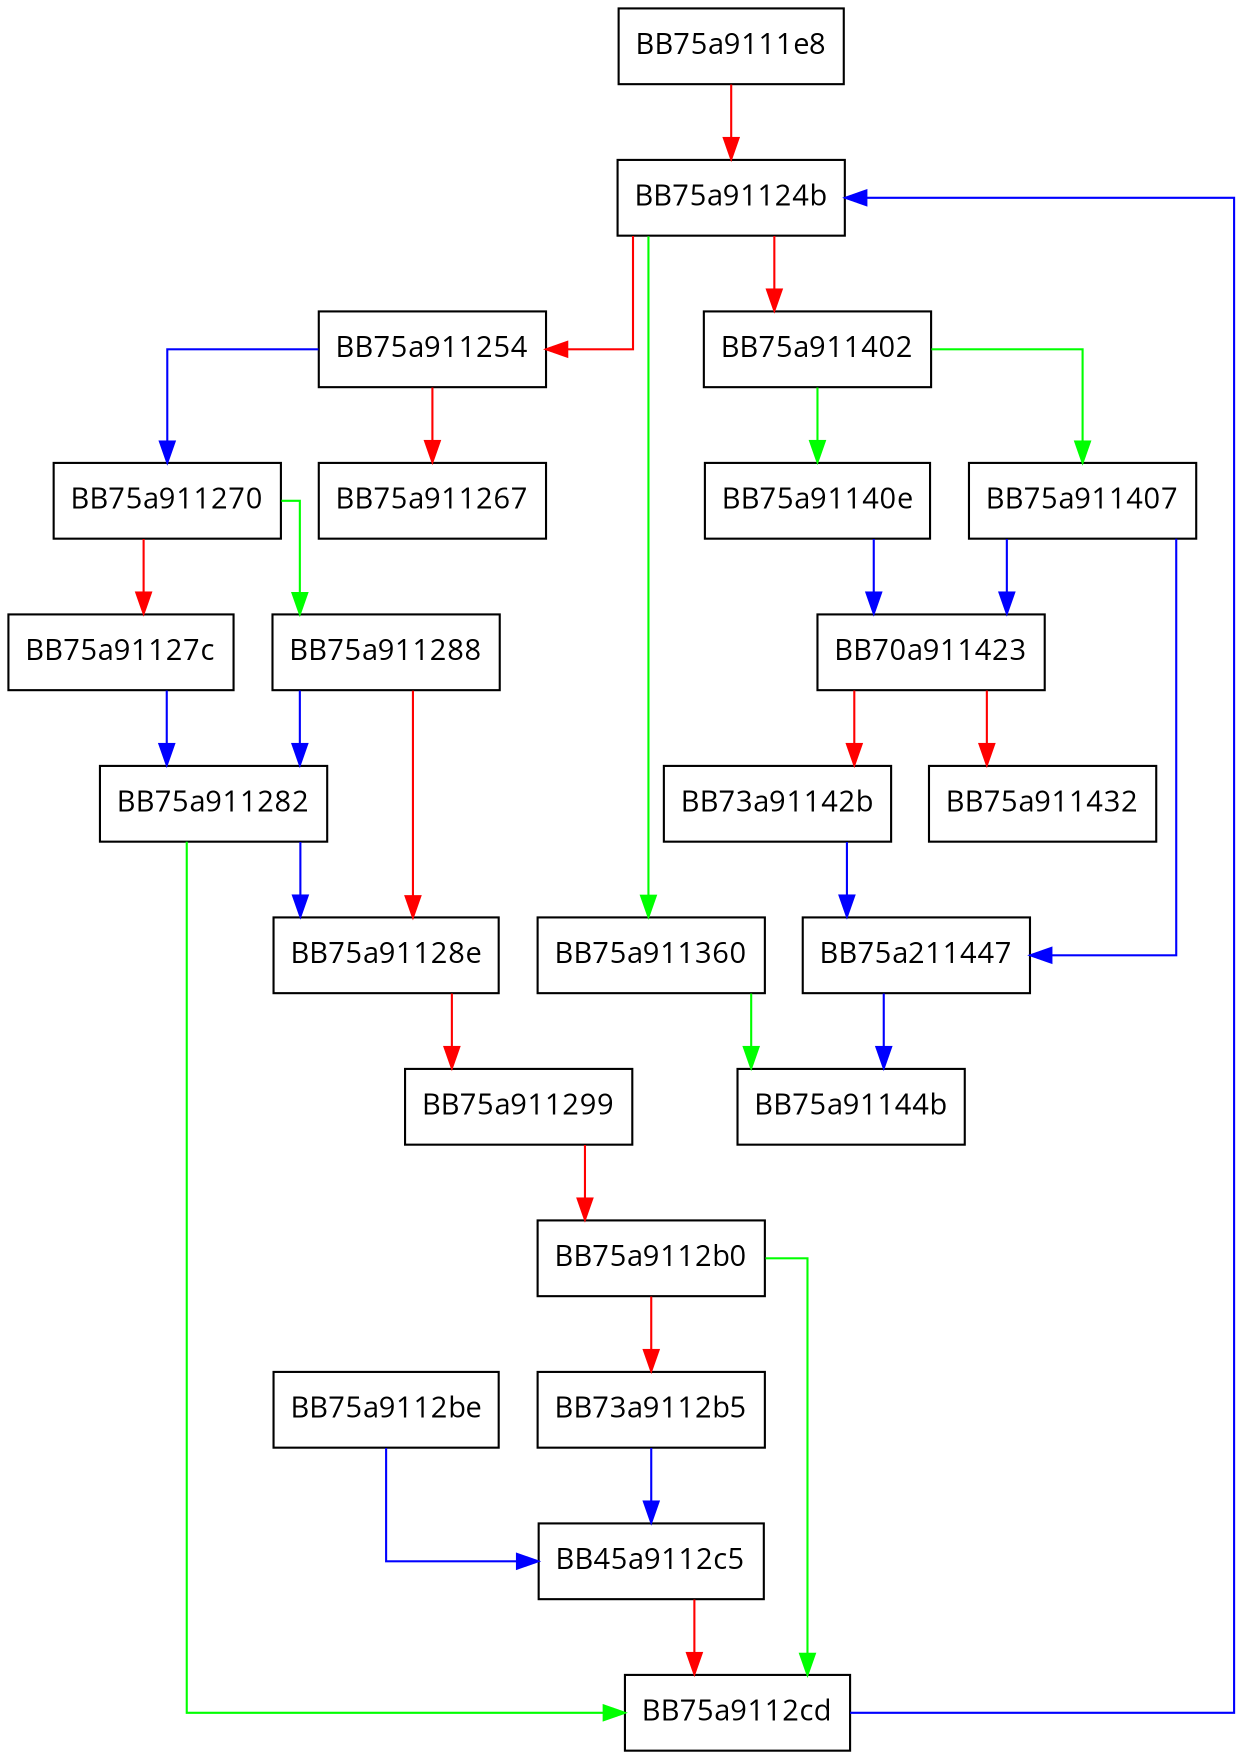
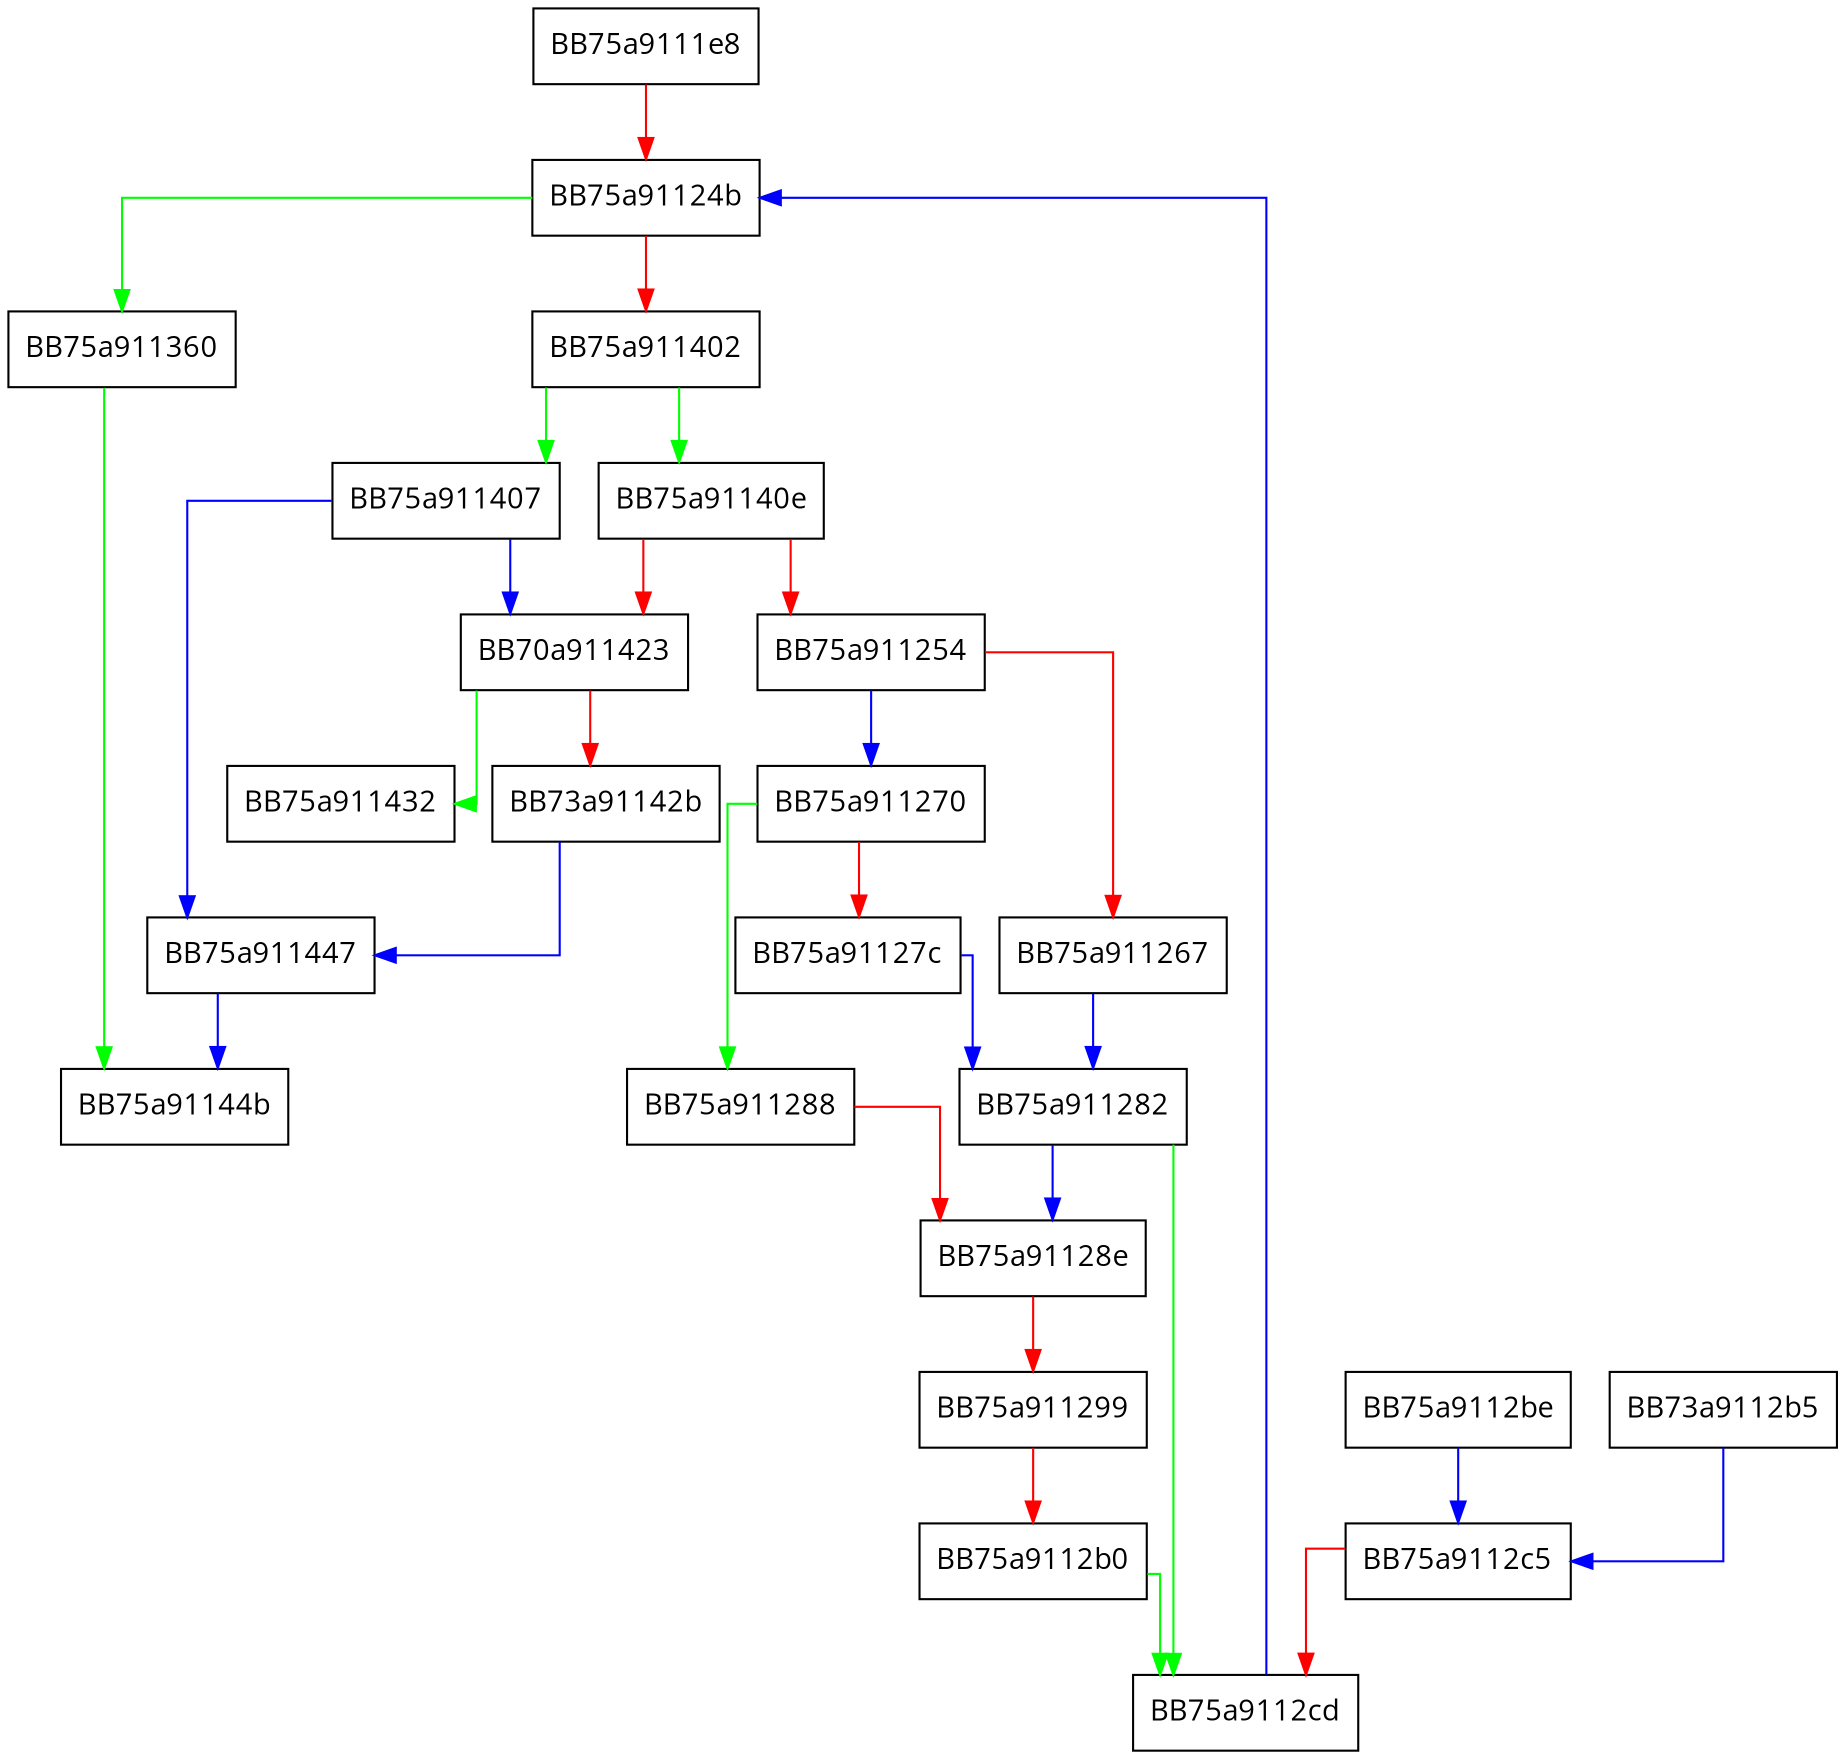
edge "BB75a91124b" -> "BB75a911254": now "BB75a91140e" -> "BB75a911254"
edge "BB75a91140e" -> "BB70a911423": color blue -> red
edge "BB75a911288" -> "BB75a911282": now "BB75a911267" -> "BB75a911282"
edge "BB70a911423" -> "BB75a911432": color red -> green
node "BB75a211447": label "BB75a211447" -> "BB75a911447"
edge "BB75a9112b0" -> "BB73a9112b5": removed
node "BB45a9112c5": label "BB45a9112c5" -> "BB75a9112c5"
